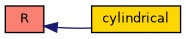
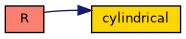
edge "cylindrical" -> "R": reversed
